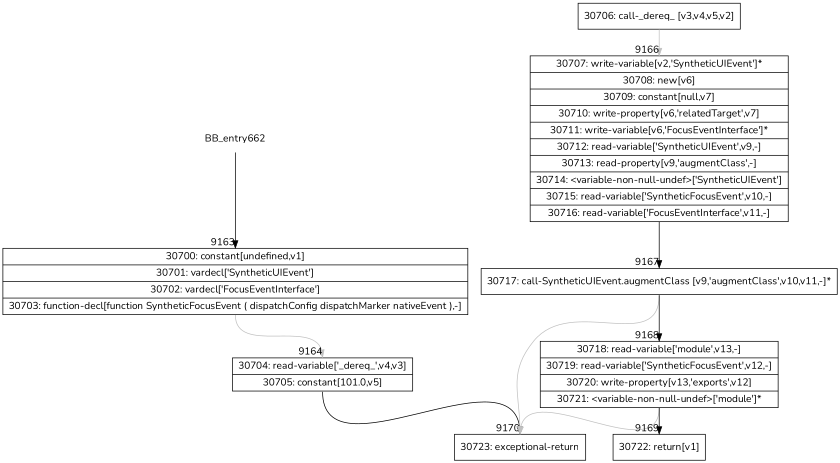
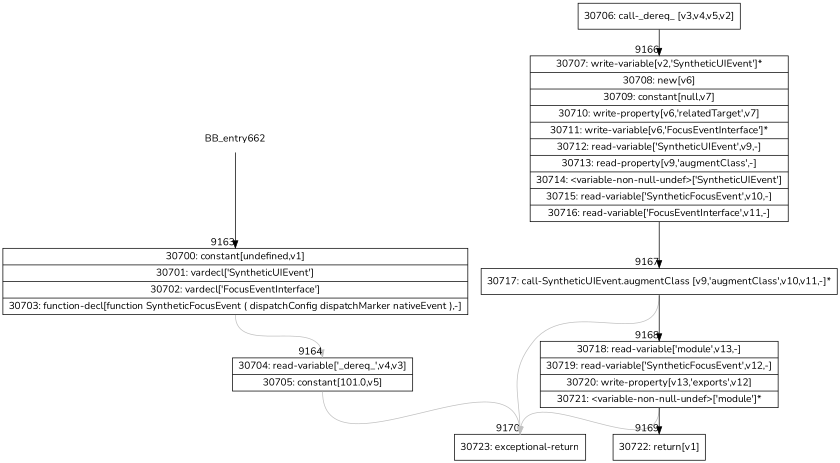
edge "30706: call-_dereq_ [v3,v4,v5,v2]" -> "30707: write-variable[v2,'SyntheticUIEvent']*": color gray -> black
edge "30704: read-variable['_dereq_',v4,v3]" -> "30723: exceptional-return": color black -> gray
